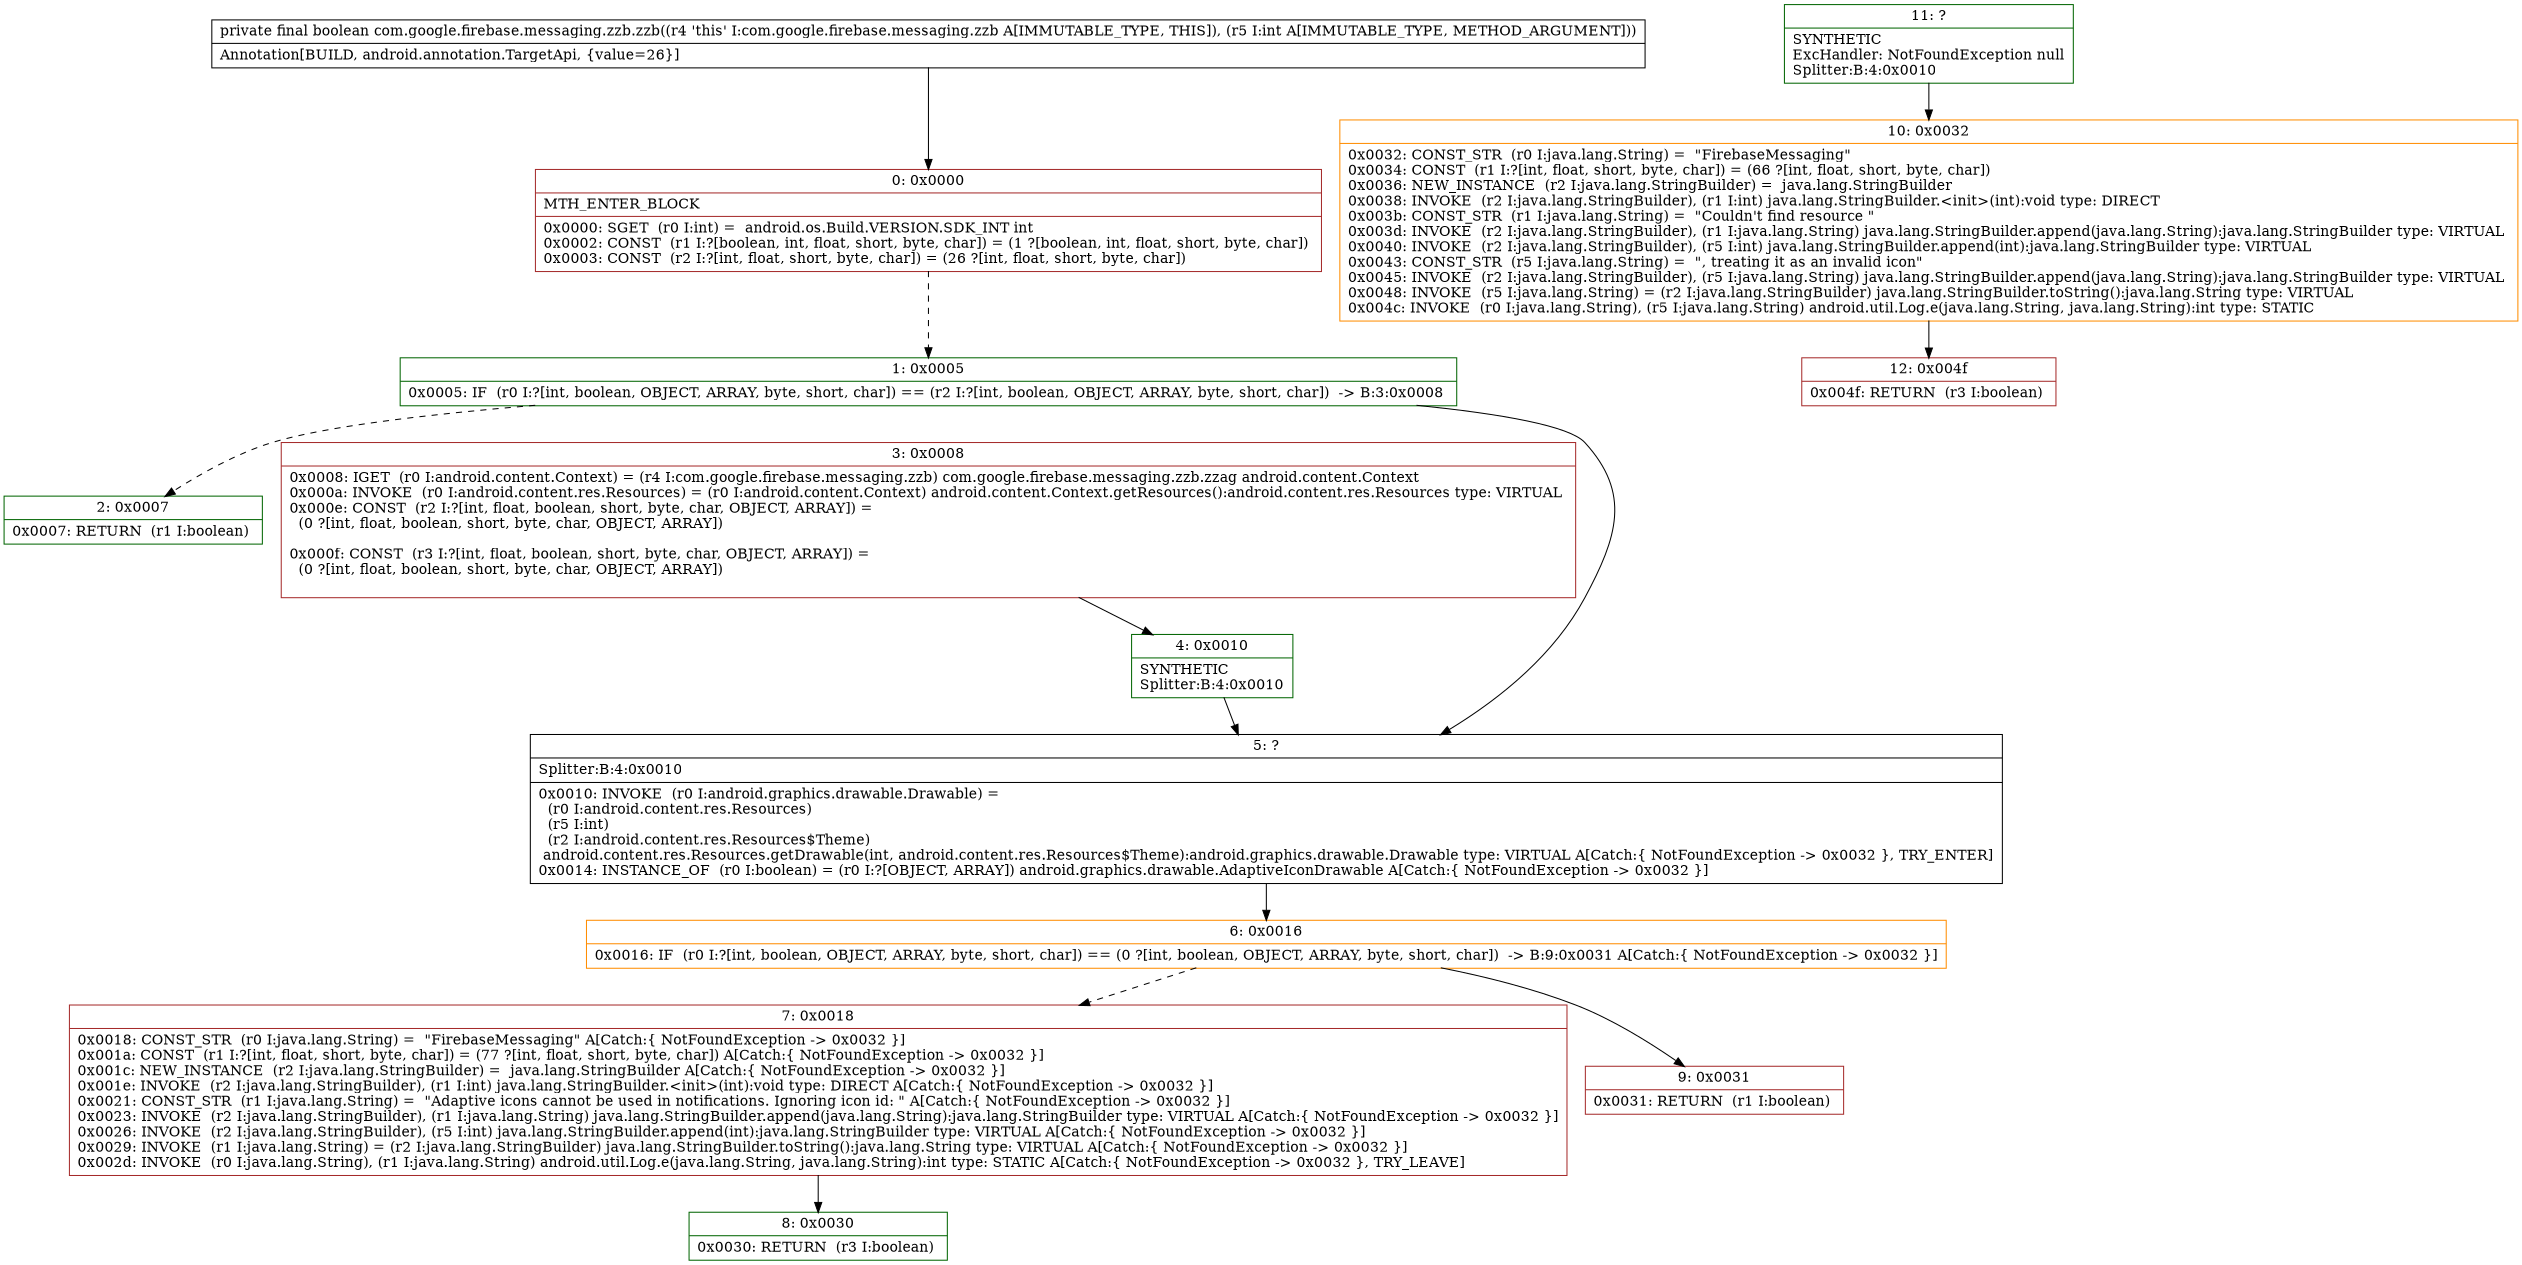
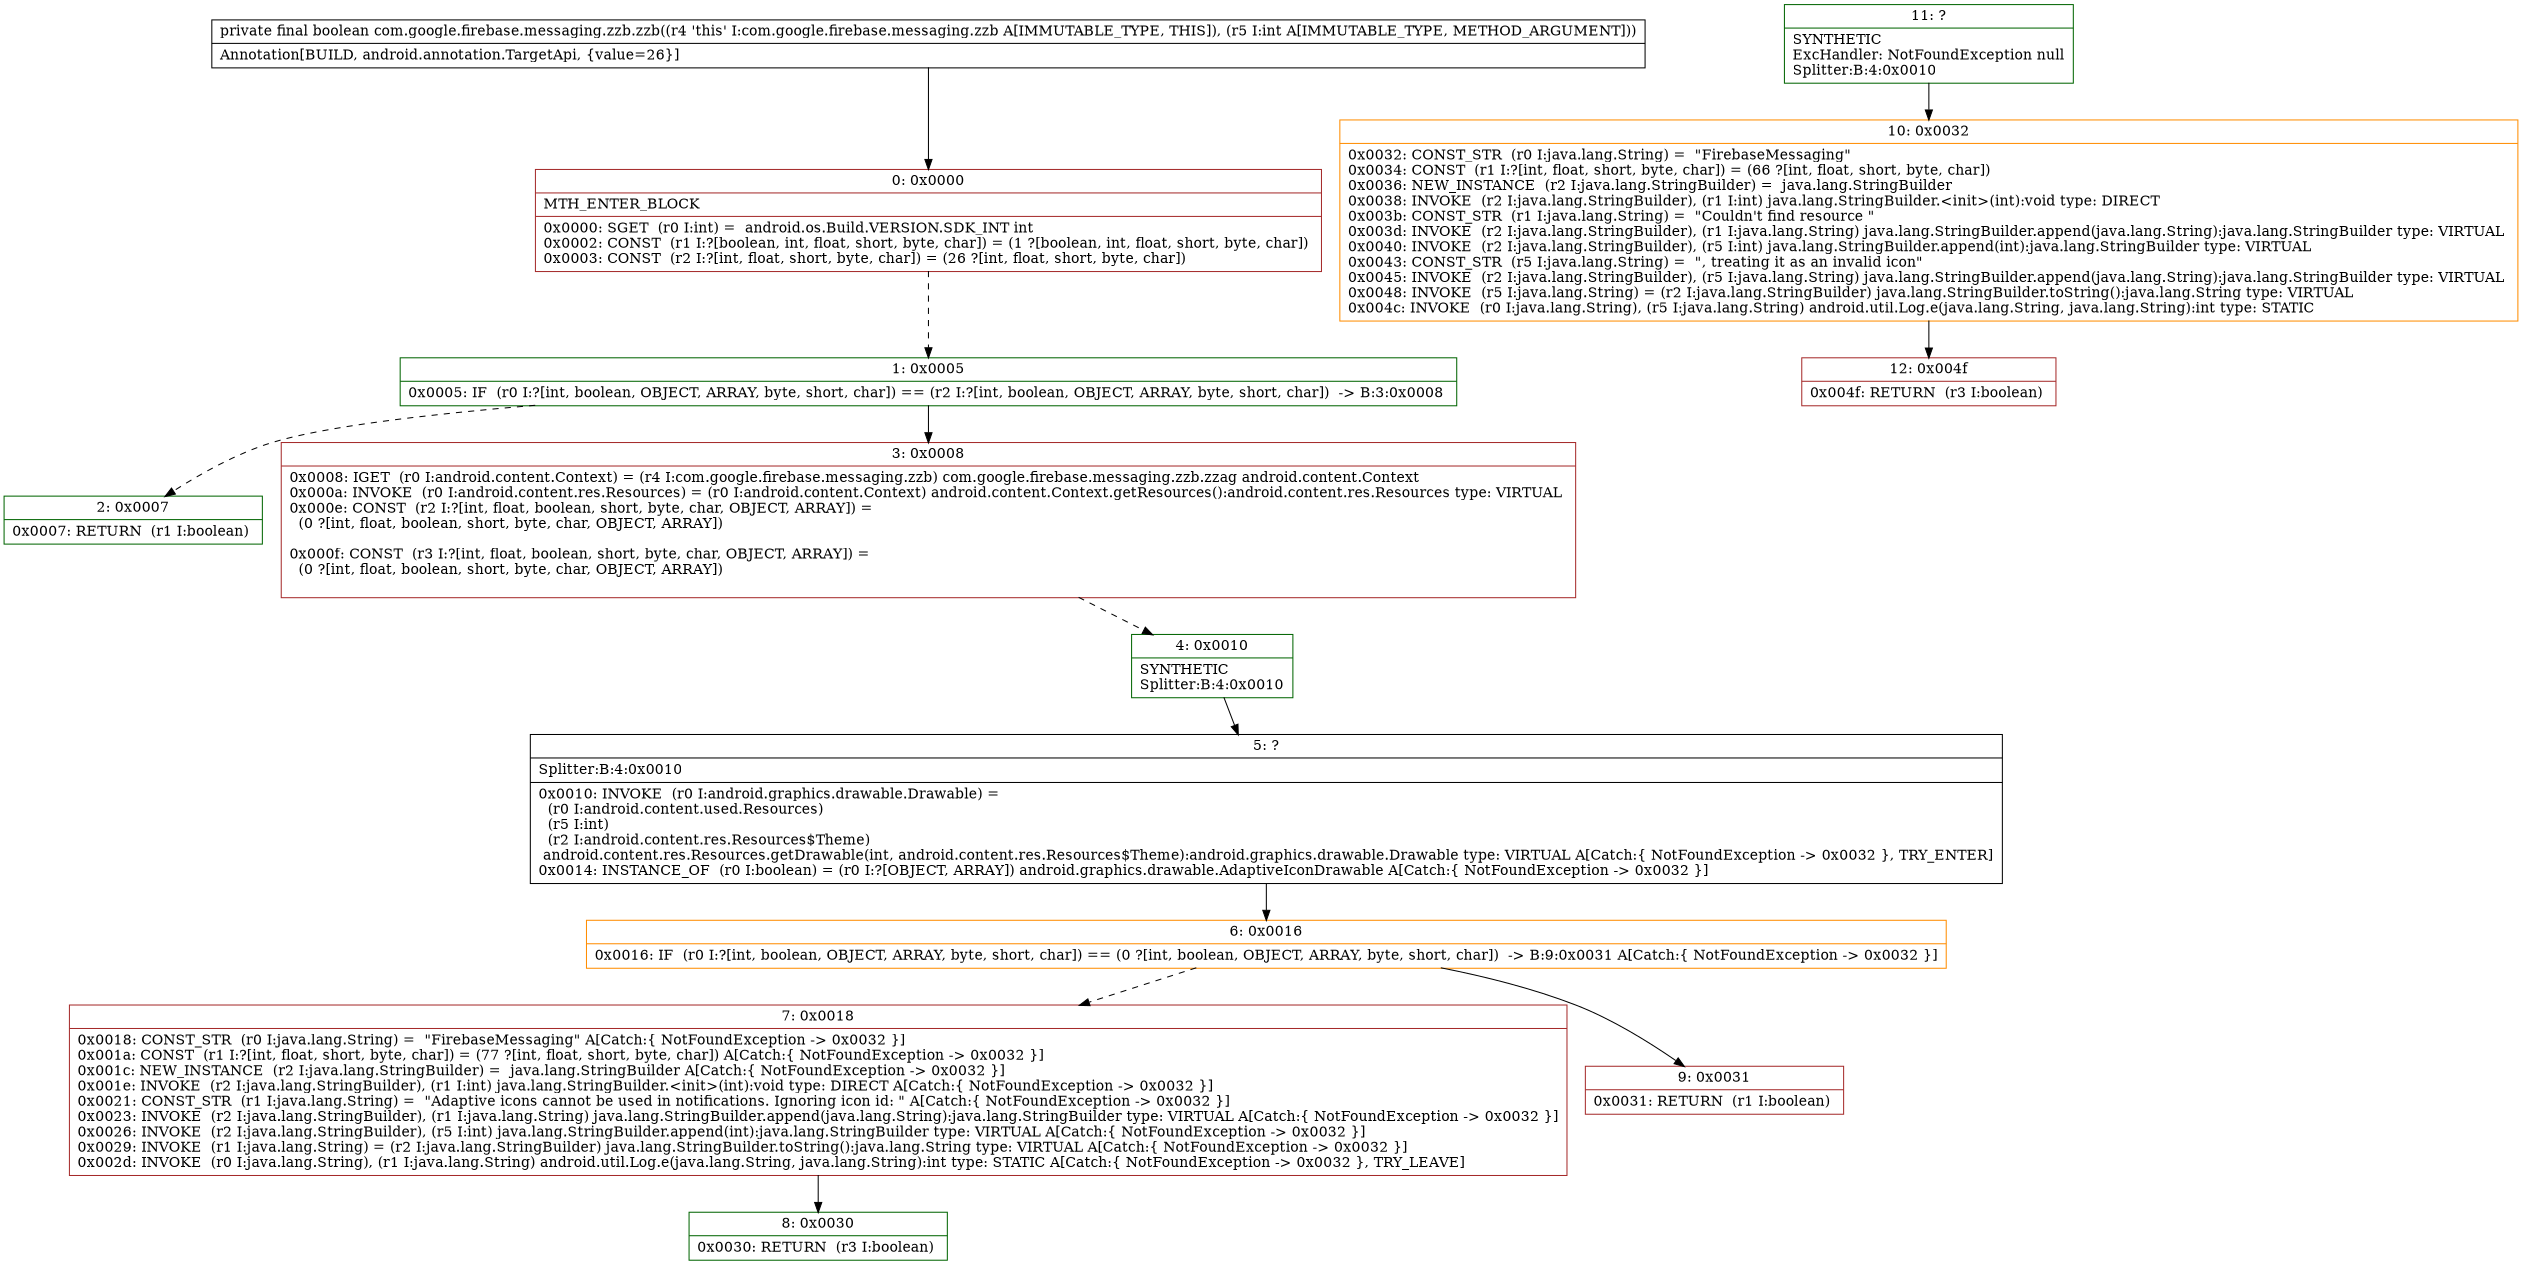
edge "1: 0x0005" -> "5: ?": now "1: 0x0005" -> "3: 0x0008"
edge "3: 0x0008" -> "4: 0x0010": style solid -> dashed
node "5: ?": text "(r0 I:android.content.res.Resources)" -> "(r0 I:android.content.used.Resources)"
